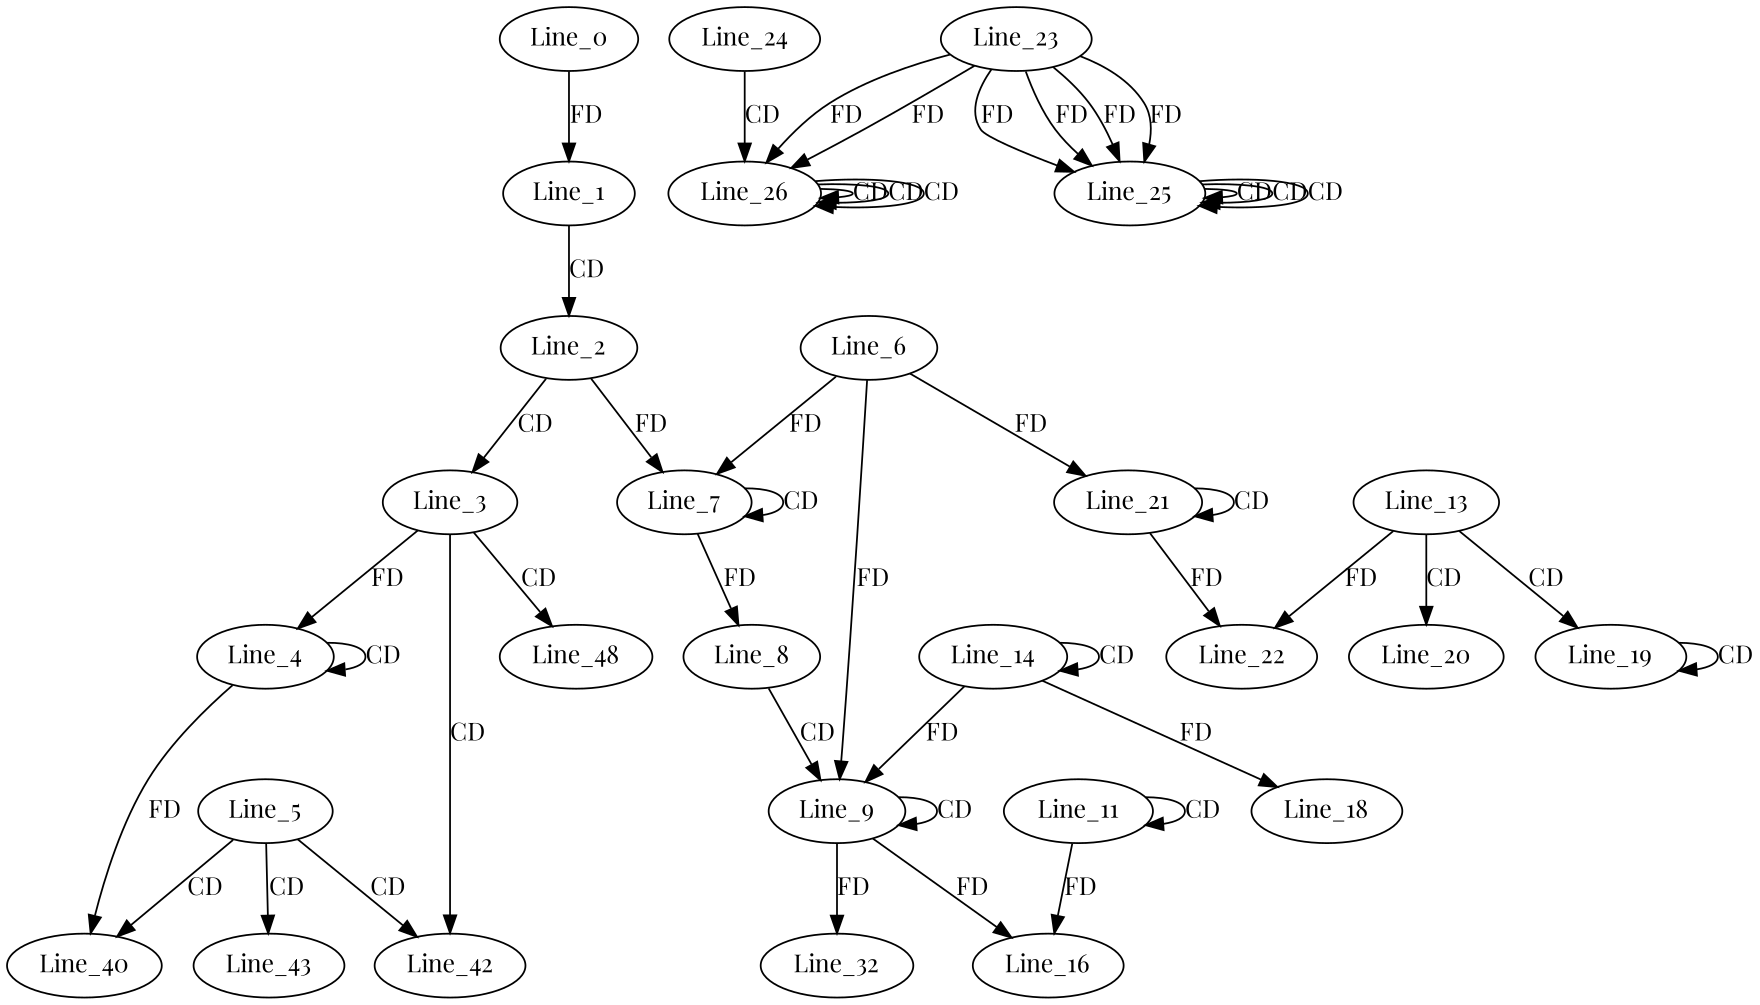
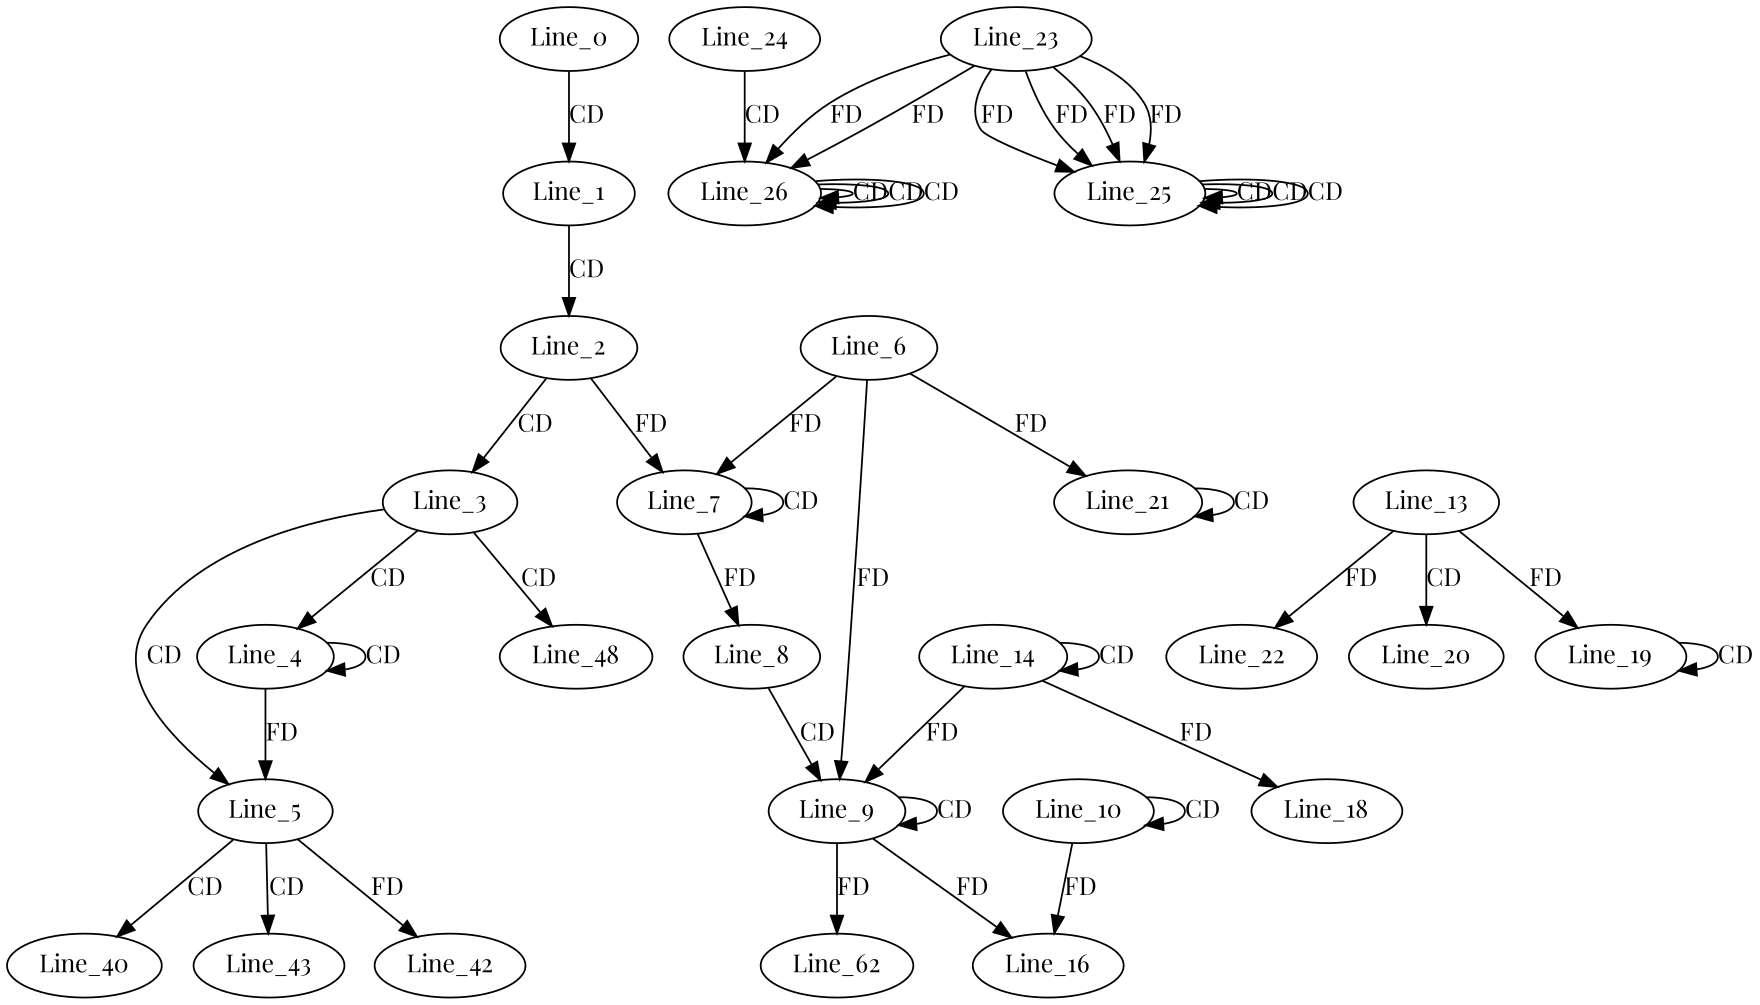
edge "Line_0" -> "Line_1": label "FD" -> "CD"
edge "Line_21" -> "Line_22": removed, label "FD"
edge "Line_3" -> "Line_4": label "FD" -> "CD"
edge "Line_13" -> "Line_19": label "CD" -> "FD"
edge "Line_3" -> "Line_42": now "Line_3" -> "Line_5"
edge "Line_4" -> "Line_40": now "Line_4" -> "Line_5"
node "Line_11": label "Line_11" -> "Line_10"
edge "Line_5" -> "Line_42": label "CD" -> "FD"
node "Line_32": label "Line_32" -> "Line_62"
